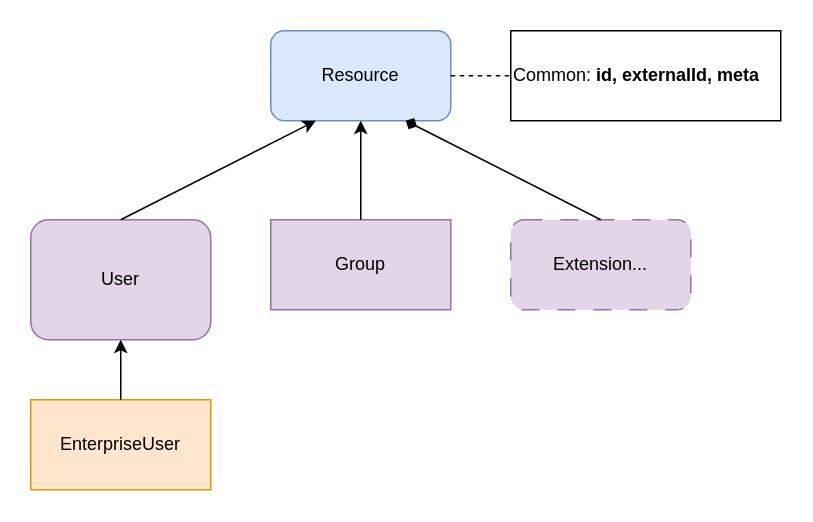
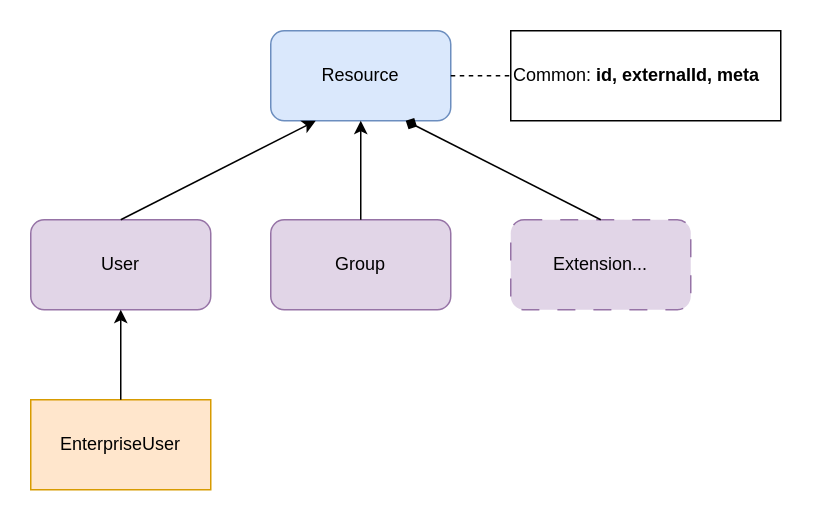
node "Group": shape rectangle -> rounded rectangle
node "User": size 180x120 -> 180x90
